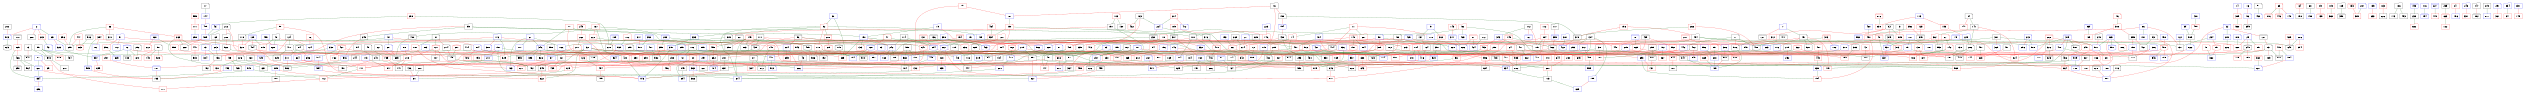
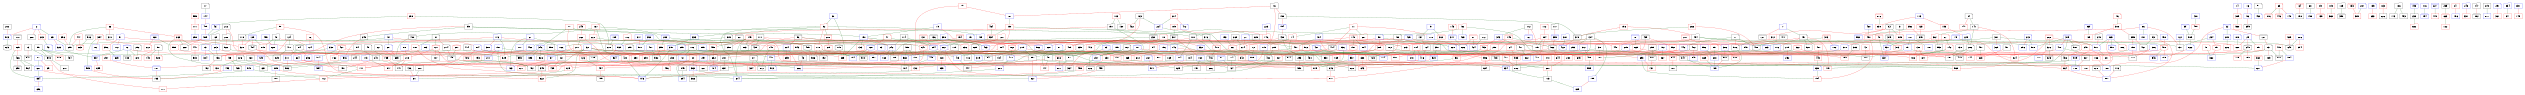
edge "61" -- "346": removed
node "452": added
